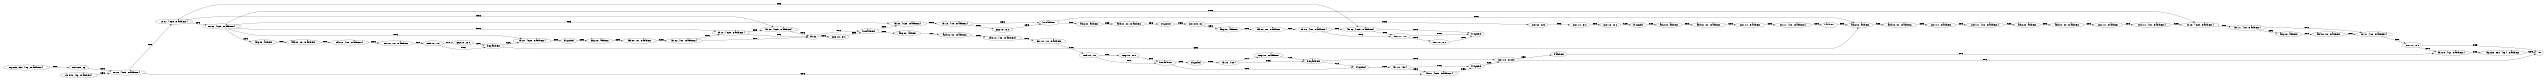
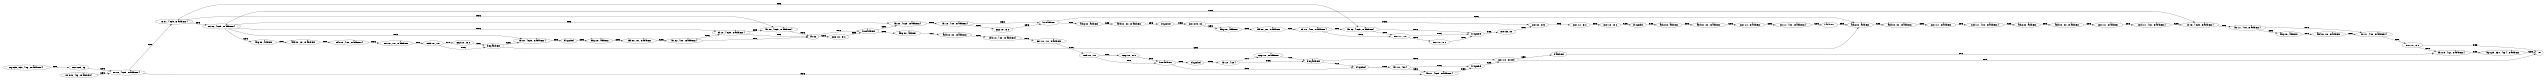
node "mov x3 , x0": added
